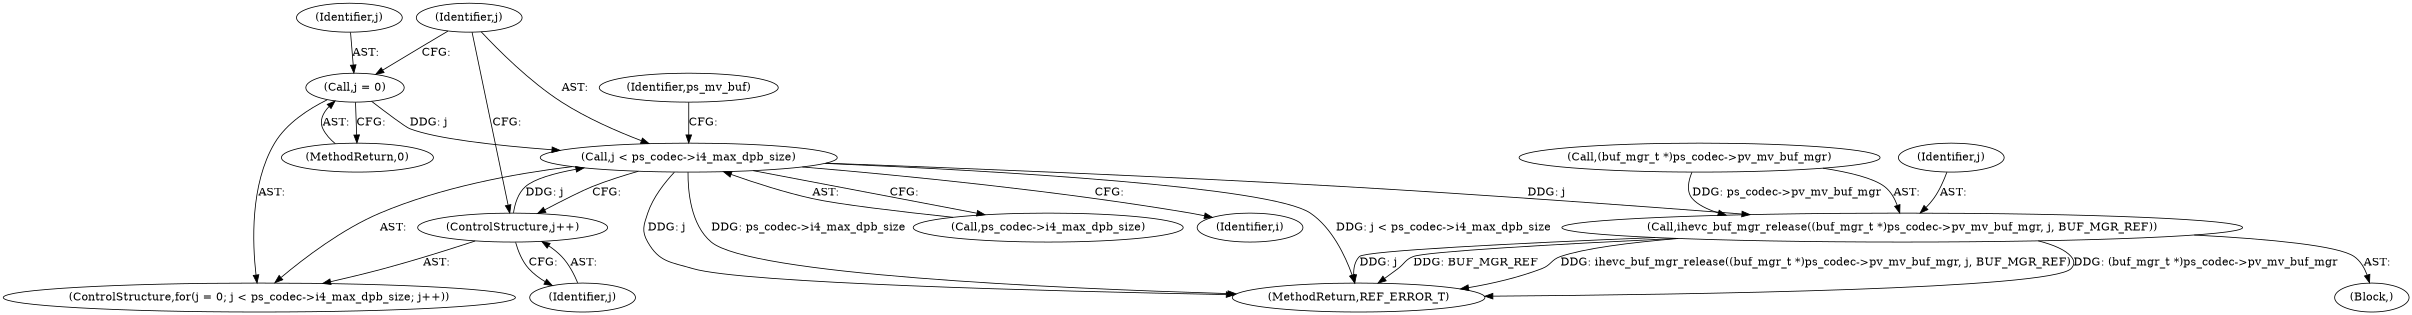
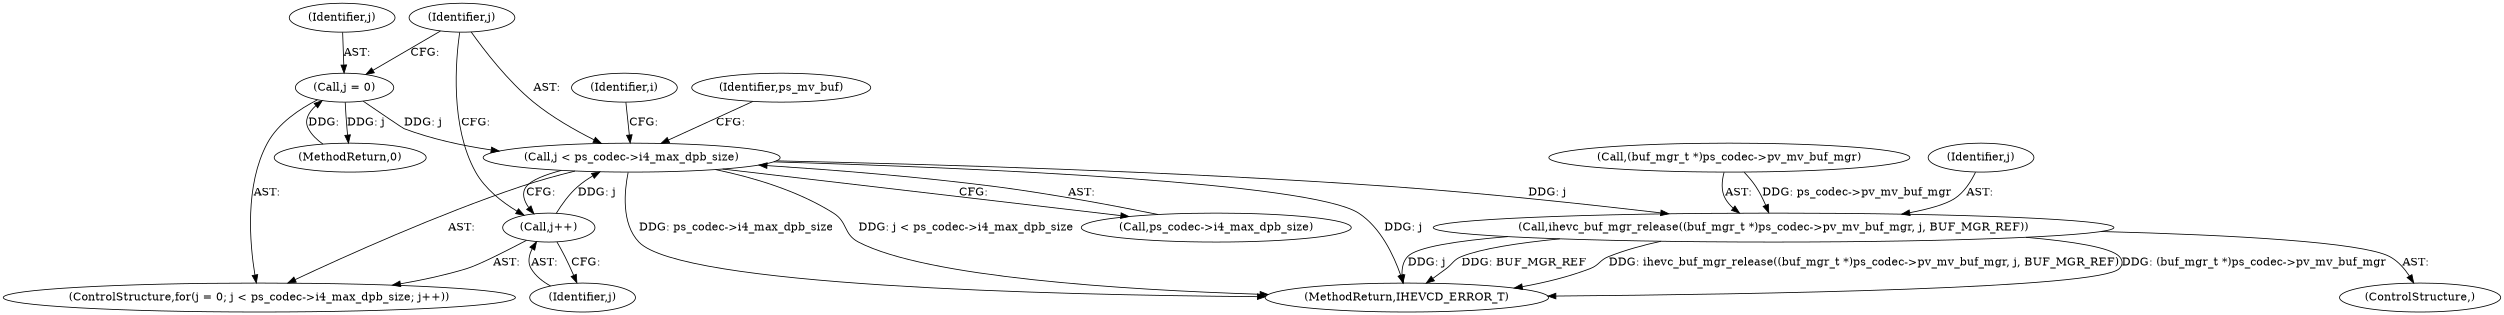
edge "(MethodReturn,0)" -> "(Call,j = 0)": label "AST: " -> "DDG: "
edge "(Call,j = 0)" -> "(MethodReturn,0)": label "CFG: " -> "DDG: j"
edge "(Call,j < ps_codec->i4_max_dpb_size)" -> "(Identifier,i)": reversed
node "(ControlStructure,j++)": label "(ControlStructure,j++)" -> "(Call,j++)"
node "(MethodReturn,REF_ERROR_T)": label "(MethodReturn,REF_ERROR_T)" -> "(MethodReturn,IHEVCD_ERROR_T)"
node "(Block,)": label "(Block,)" -> "(ControlStructure,)"
